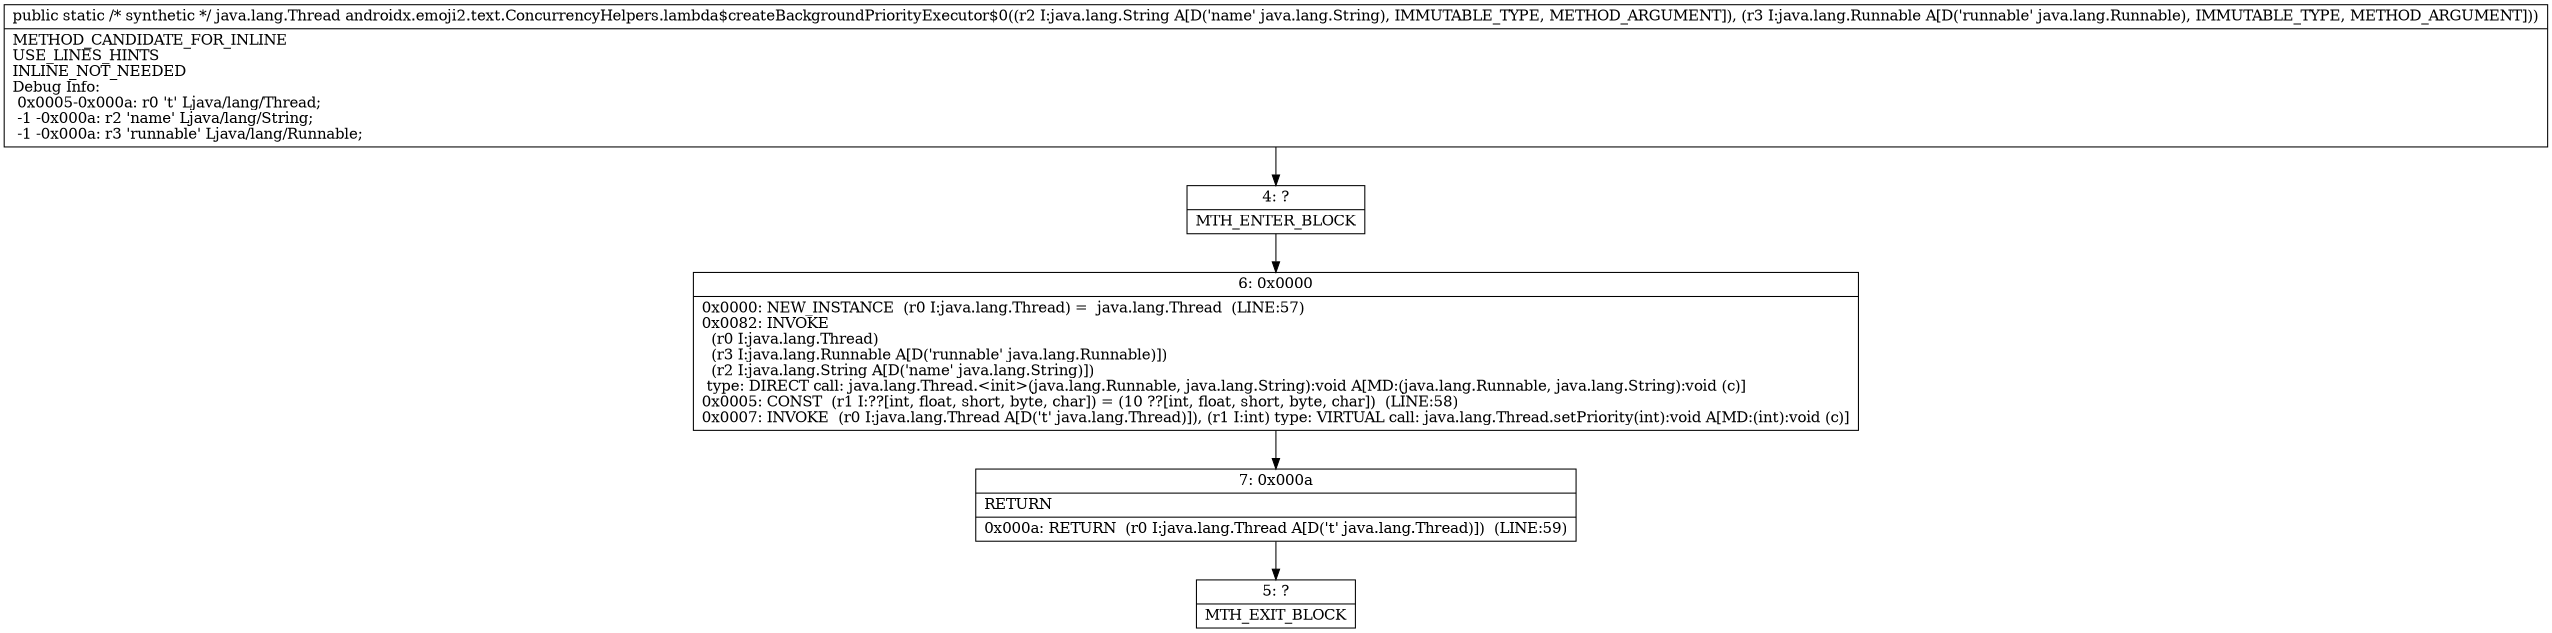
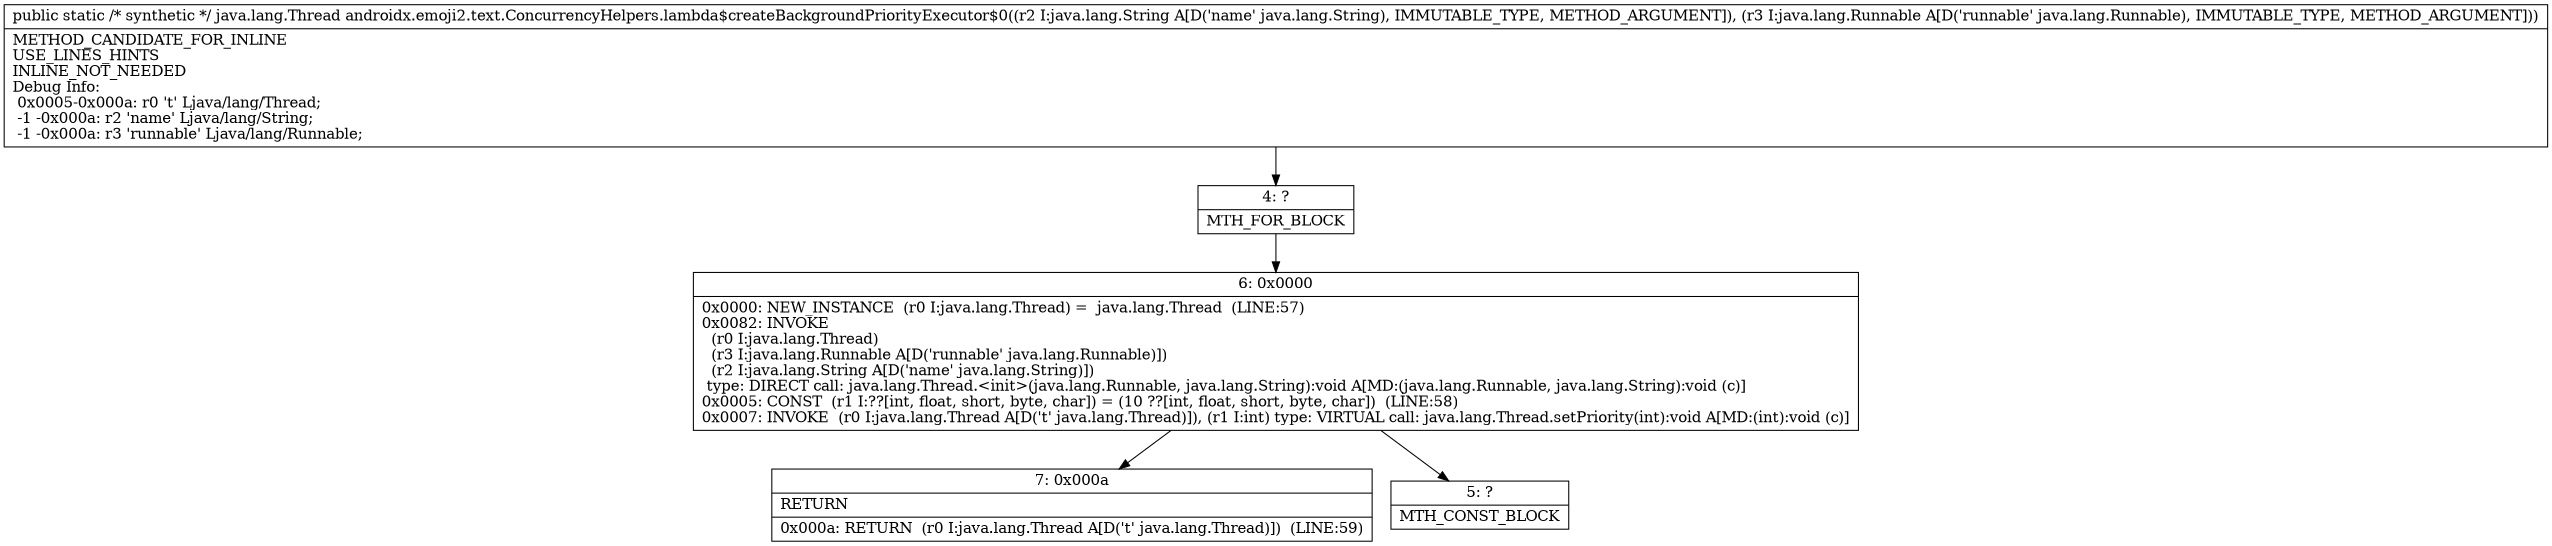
node "4: ?": text "MTH_ENTER_BLOCK" -> "MTH_FOR_BLOCK"
edge "7: 0x000a" -> "5: ?": now "6: 0x0000" -> "5: ?"
node "5: ?": text "MTH_EXIT_BLOCK" -> "MTH_CONST_BLOCK"
